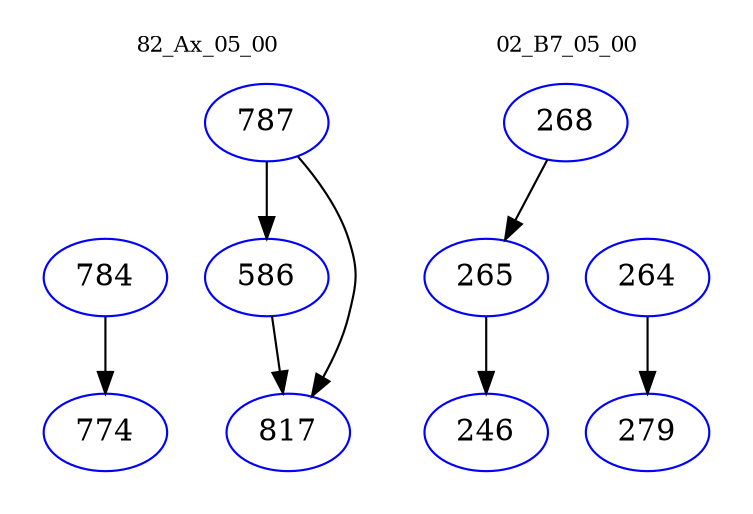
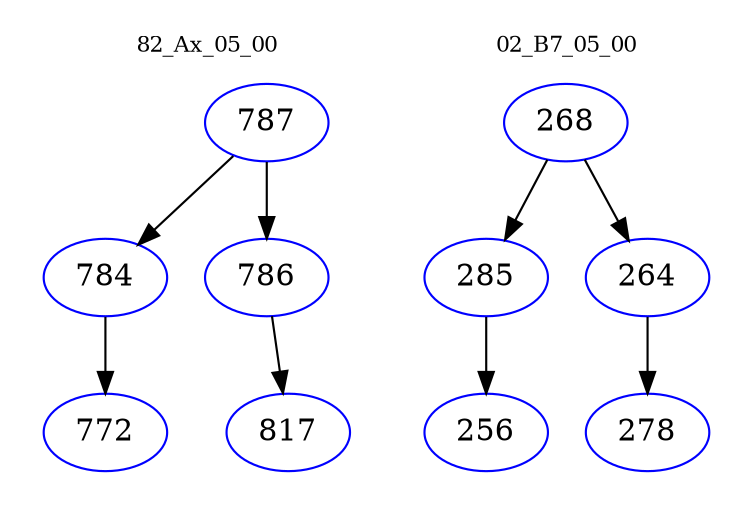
edge "268" -> "264": added
edge "787" -> "817": now "787" -> "784"
node "586": label "586" -> "786"
node "265": label "265" -> "285"
node "774": label "774" -> "772"
node "246": label "246" -> "256"
node "279": label "279" -> "278"
